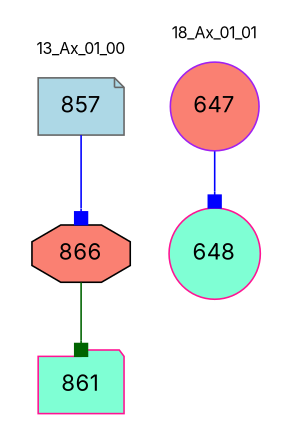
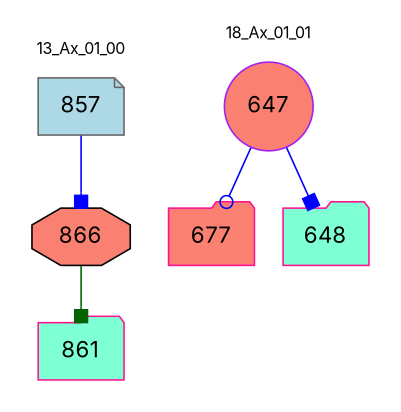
node "677": added
node "648": shape circle -> folder
